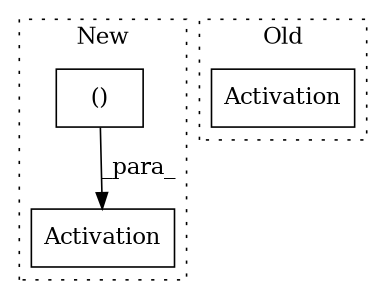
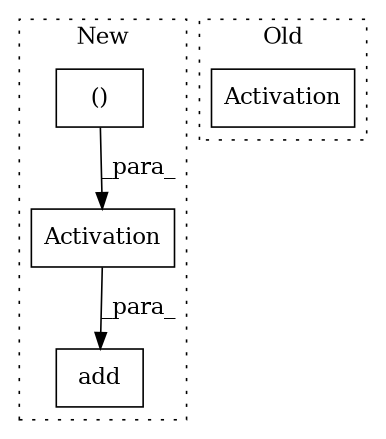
node "add": added
